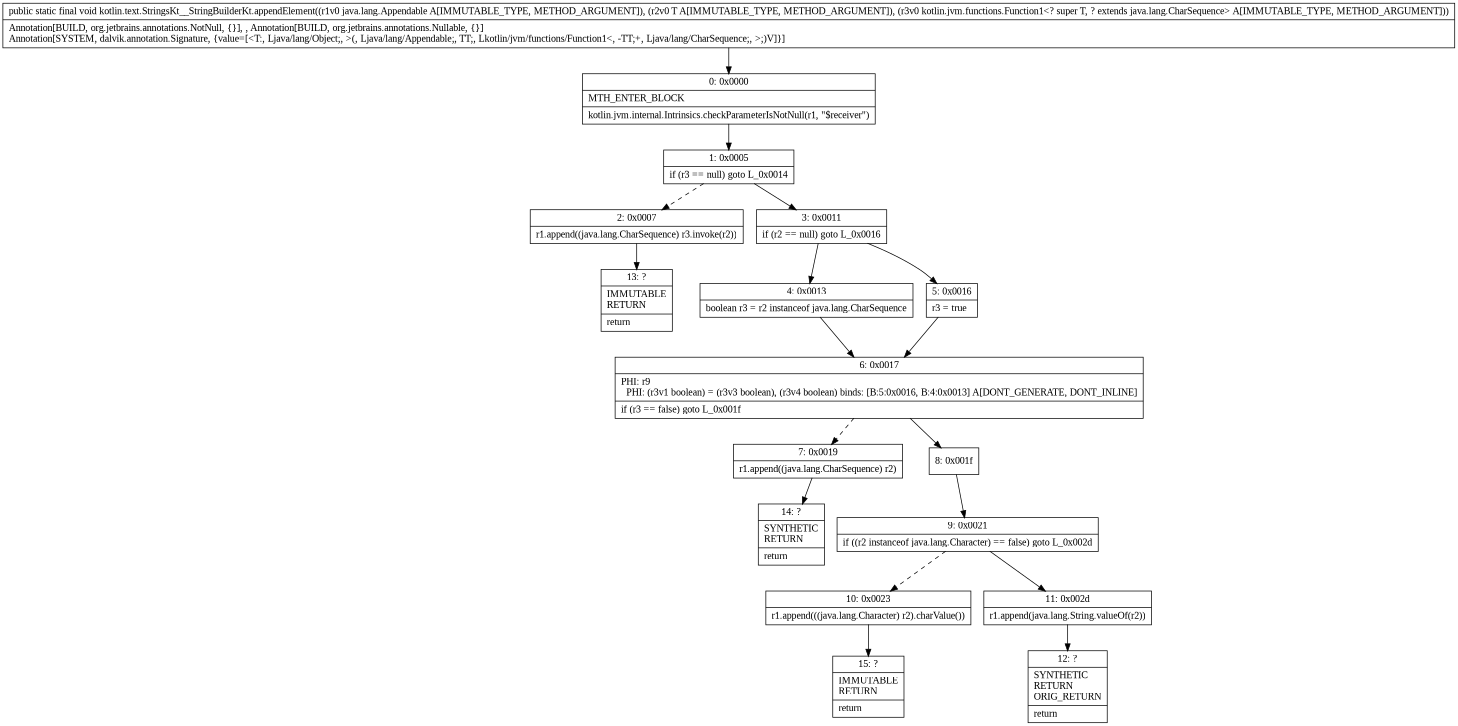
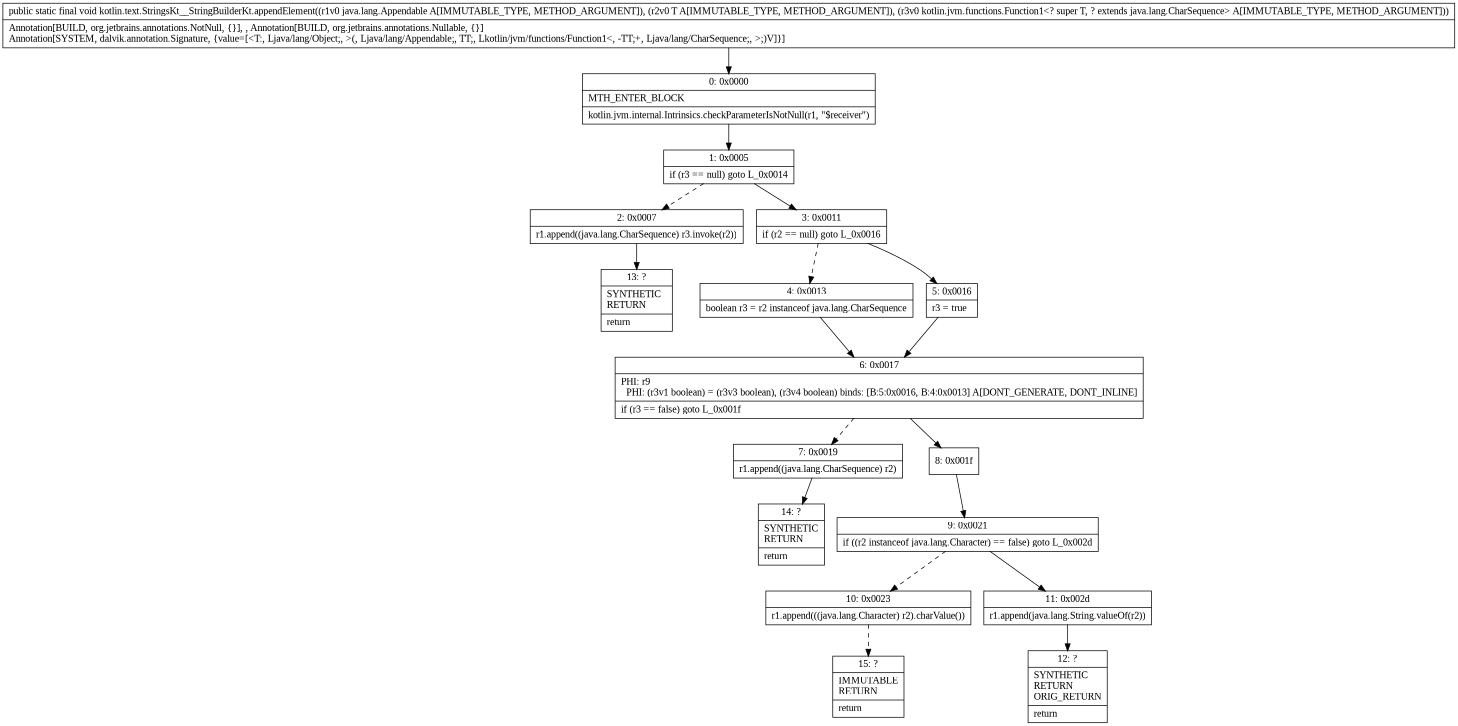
edge "3: 0x0011" -> "4: 0x0013": style solid -> dashed
node "13: ?": text "IMMUTABLE" -> "SYNTHETIC"
edge "10: 0x0023" -> "15: ?": style solid -> dashed
